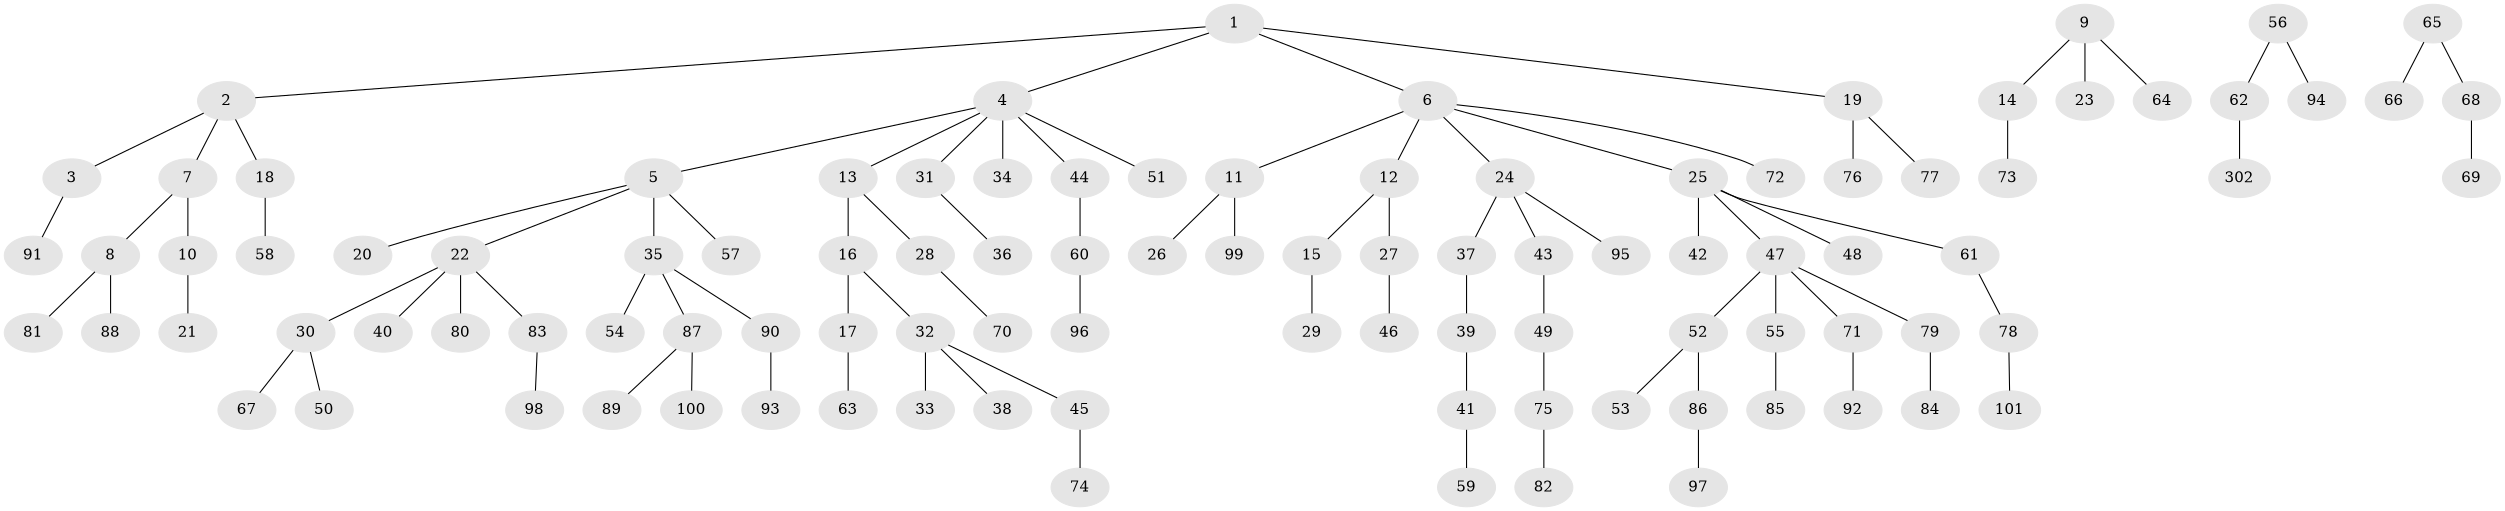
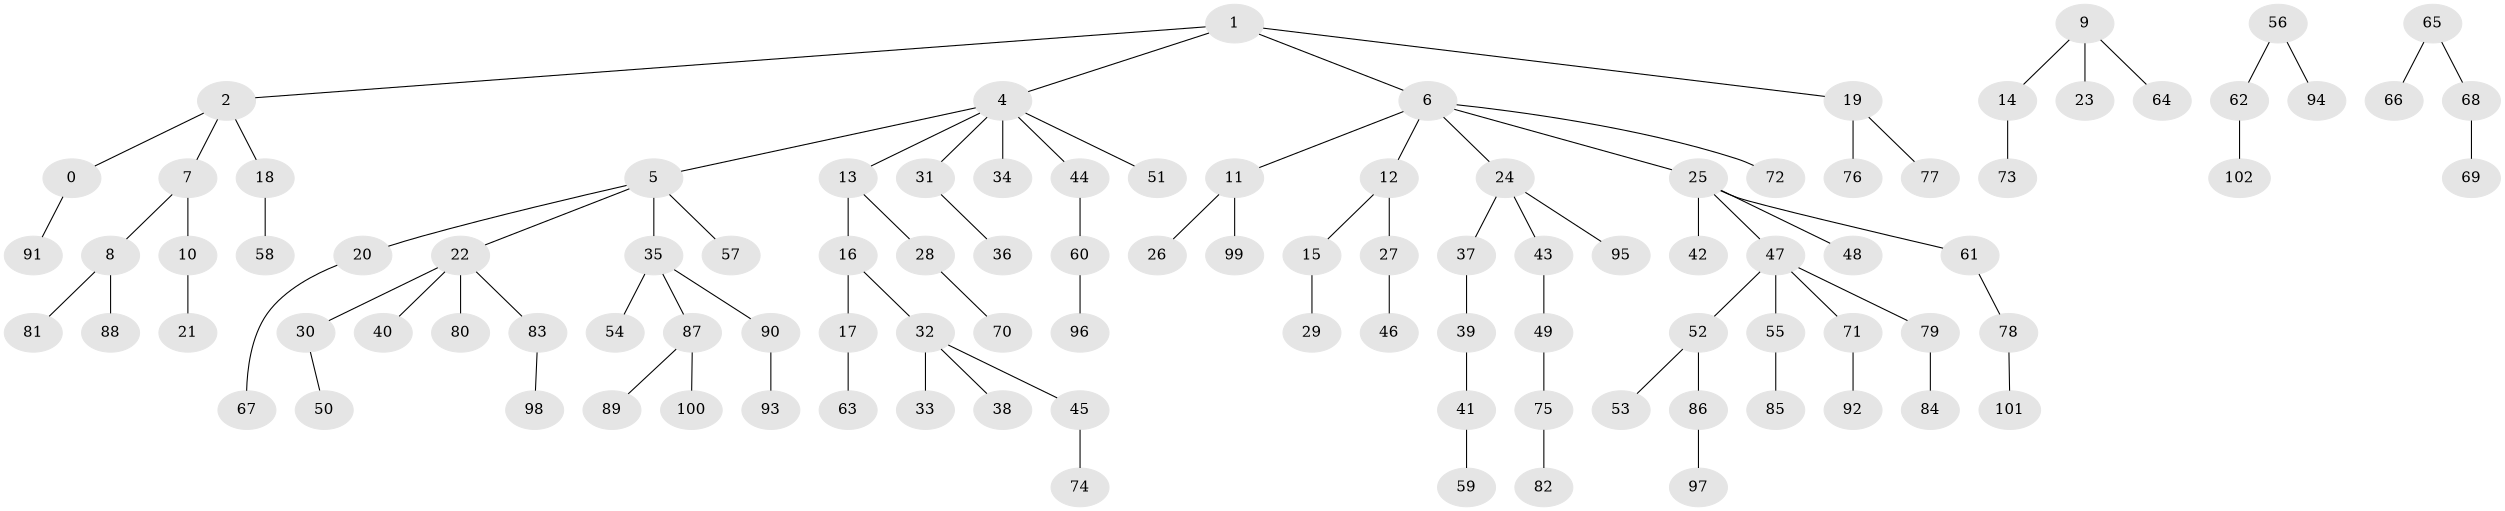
node "3": label "3" -> "0"
node "302": label "302" -> "102"
edge "30" -- "67": now "20" -- "67"
